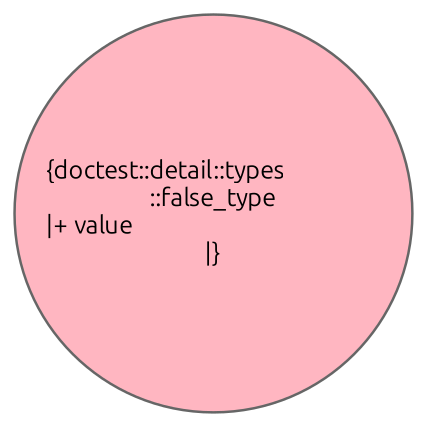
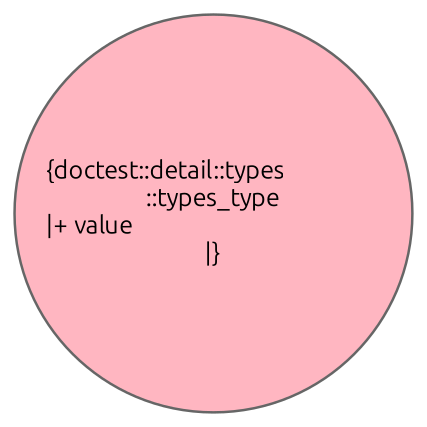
node "{doctest::detail::types ::false_type |+ value |}": label "{doctest::detail::types ::false_type |+ value |}" -> "{doctest::detail::types ::types_type |+ value |}"
